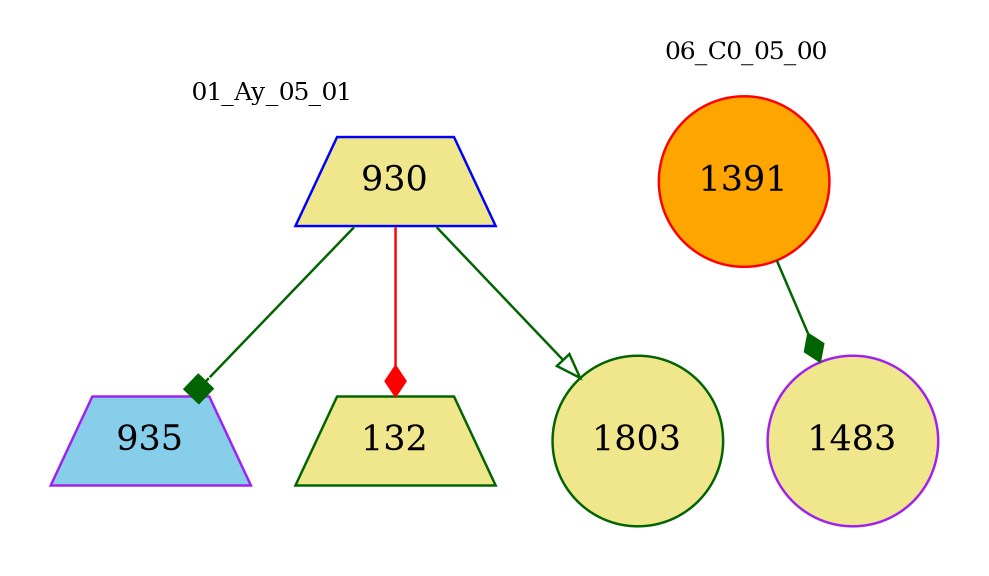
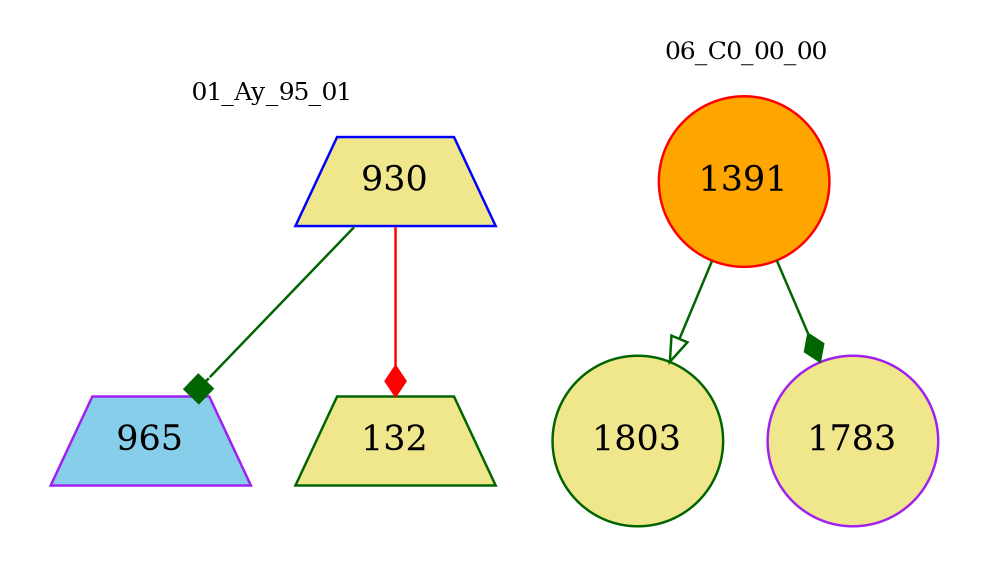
cluster "06_C0_05_00": label "06_C0_05_00" -> "06_C0_00_00"
cluster "01_Ay_05_01": label "01_Ay_05_01" -> "01_Ay_95_01"
edge "930" -> "1803": now "1391" -> "1803"
node "935": label "935" -> "965"
node "1483": label "1483" -> "1783"
